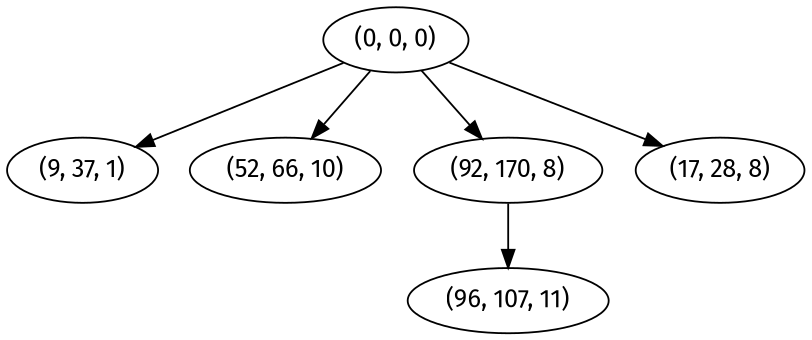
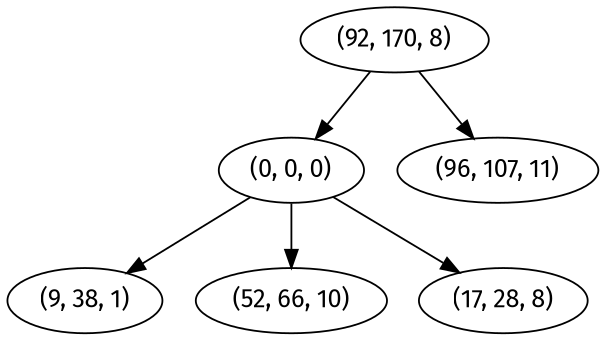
edge "(0, 0, 0)" -> "(92, 170, 8)": reversed
node "(9, 37, 1)": label "(9, 37, 1)" -> "(9, 38, 1)"
